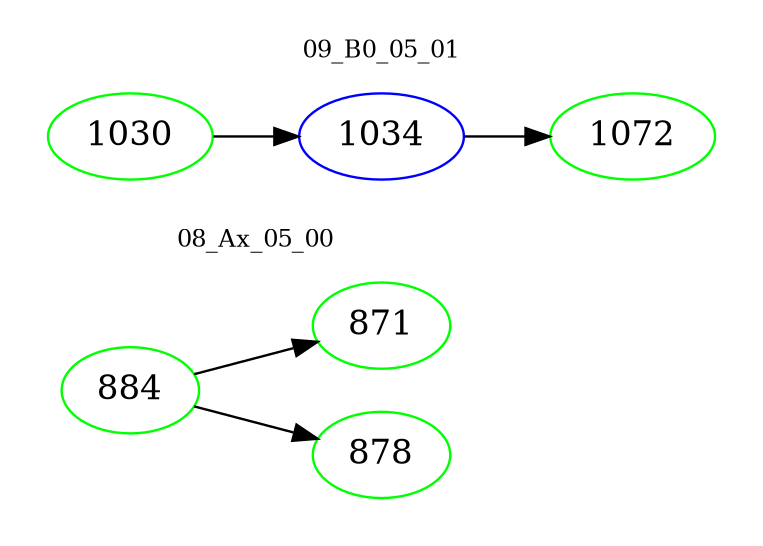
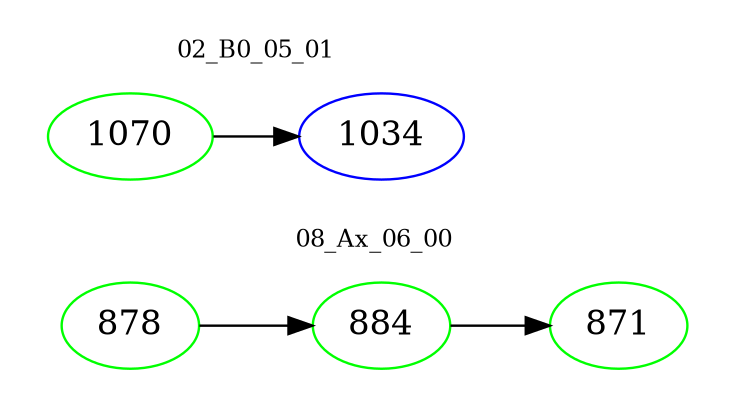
cluster "09_B0_05_01": label "09_B0_05_01" -> "02_B0_05_01"
node "1030": label "1030" -> "1070"
node "1072": removed
cluster "08_Ax_05_00": label "08_Ax_05_00" -> "08_Ax_06_00"
edge "884" -> "878": reversed
